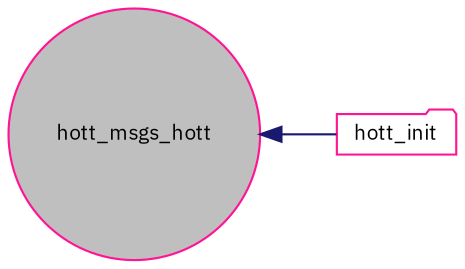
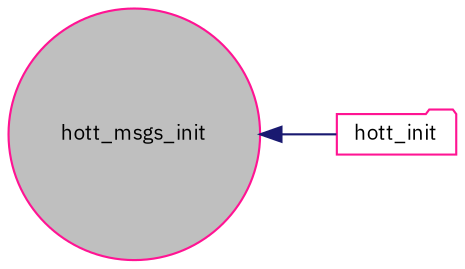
node "hott_msgs_hott": label "hott_msgs_hott" -> "hott_msgs_init"
